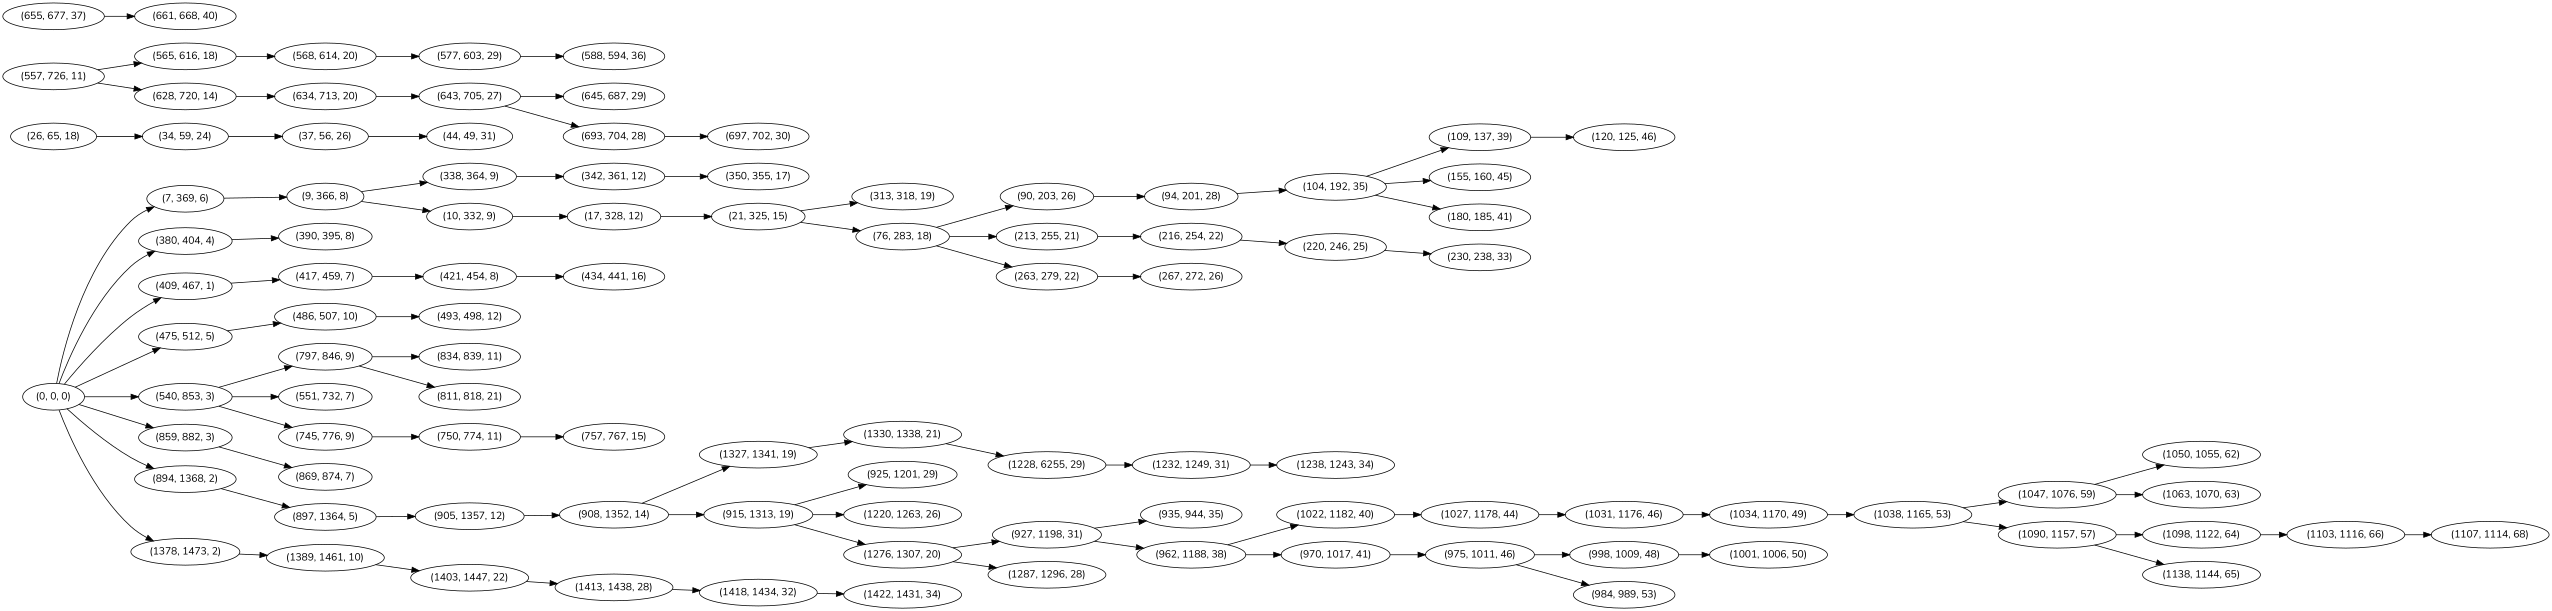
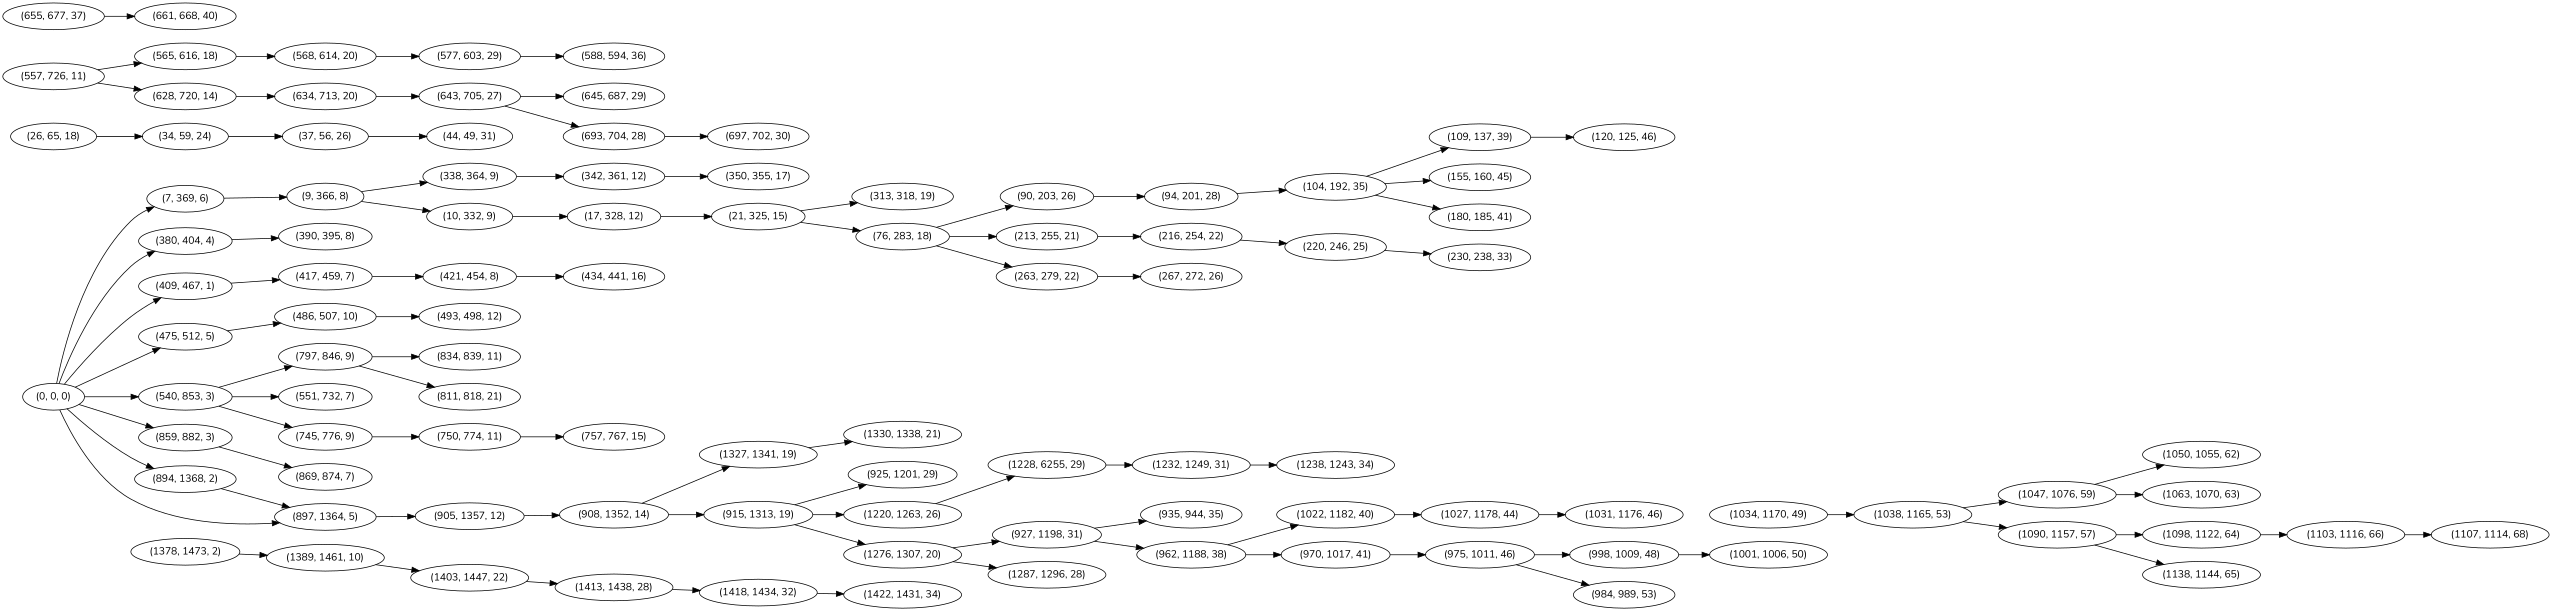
edge "(1330, 1338, 21)" -> "(1228, 6255, 29)": now "(1220, 1263, 26)" -> "(1228, 6255, 29)"
edge "(0, 0, 0)" -> "(1378, 1473, 2)": now "(0, 0, 0)" -> "(897, 1364, 5)"
edge "(1031, 1176, 46)" -> "(1034, 1170, 49)": removed
